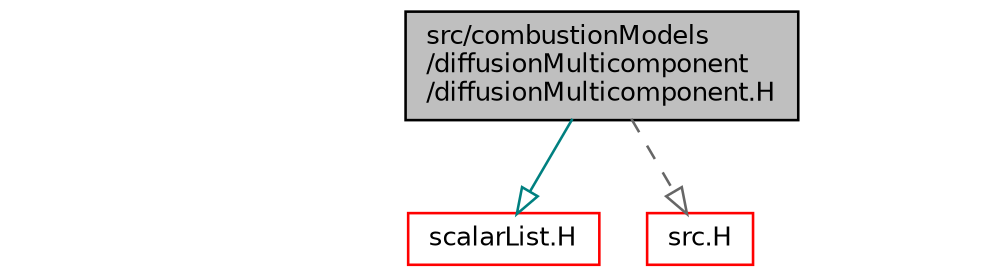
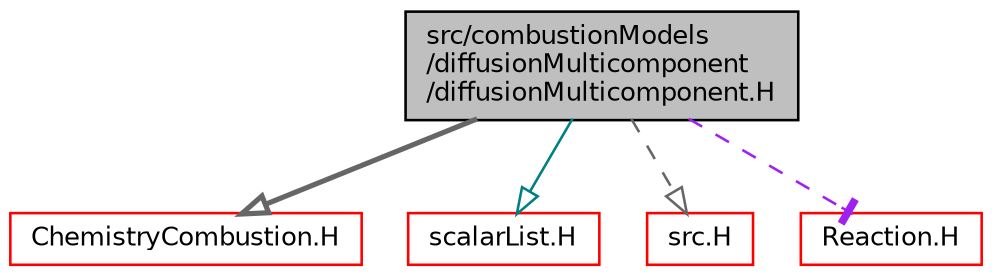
node "ChemistryCombustion.H": added
node "Reaction.H": added
